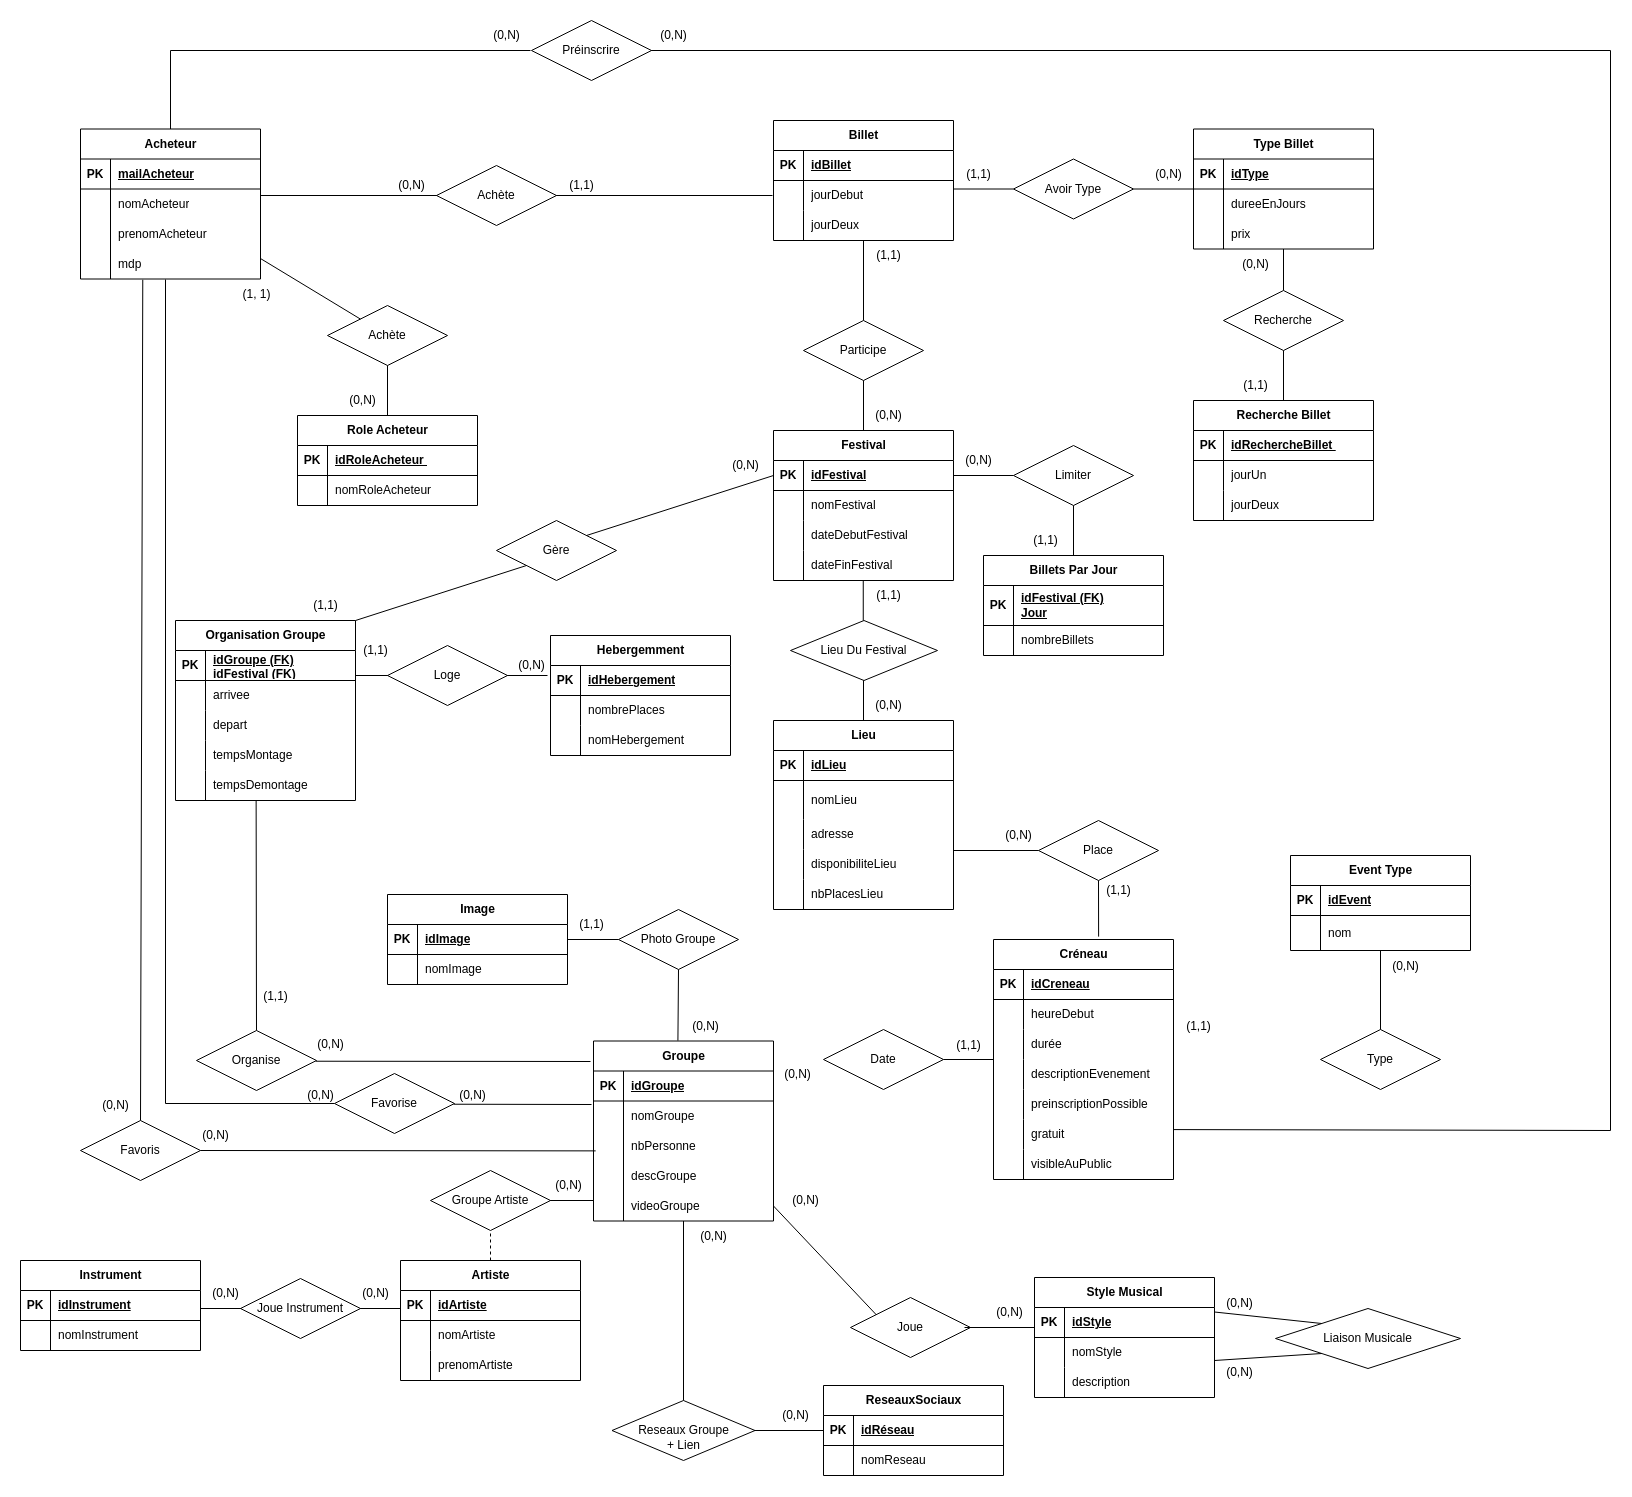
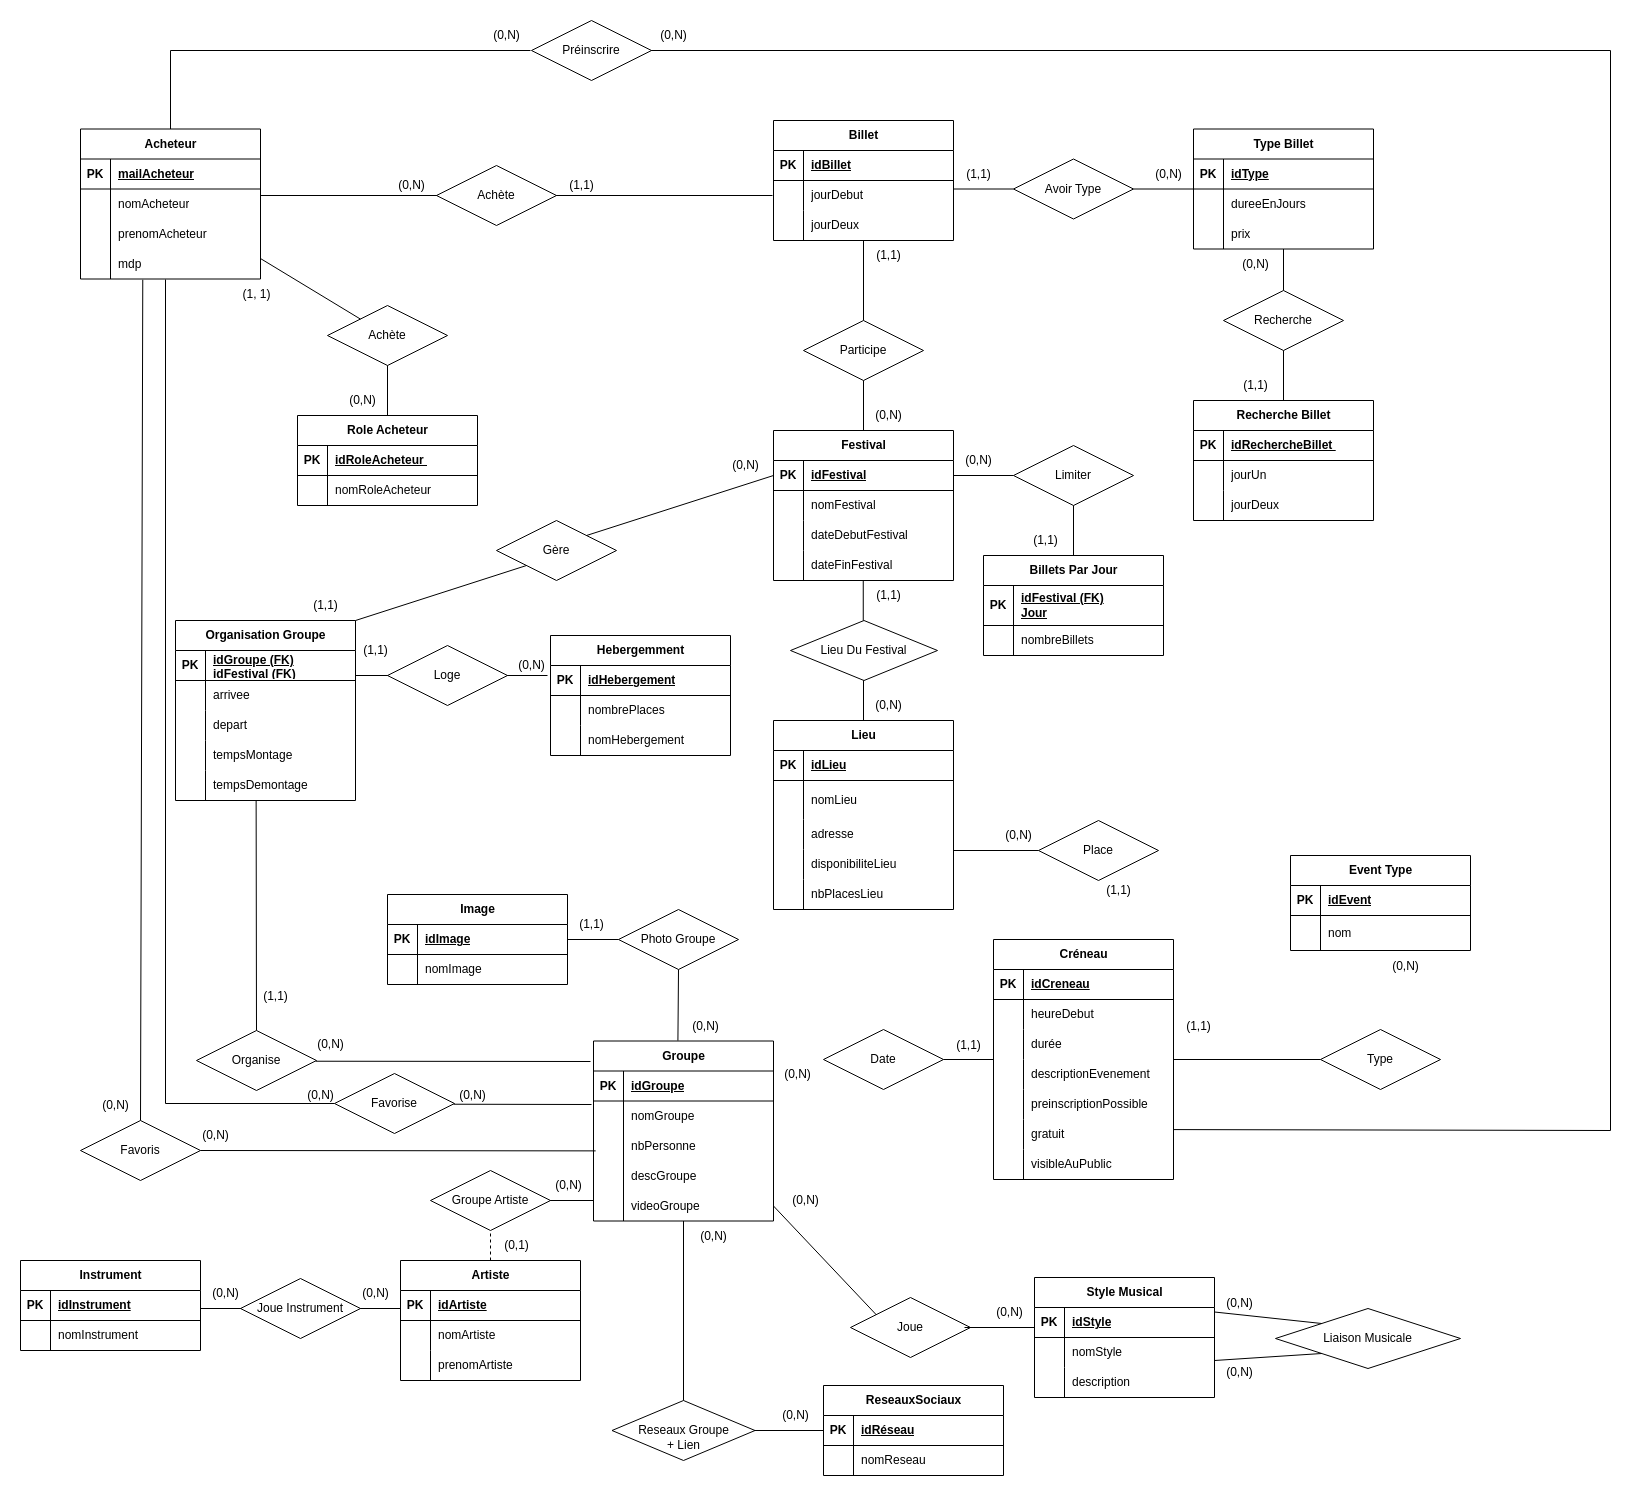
edge "Place" -- "Créneau": removed
edge "Event Type" -- "Type": removed
edge "Créneau" -- "Type": added
node "(0,1)": added
